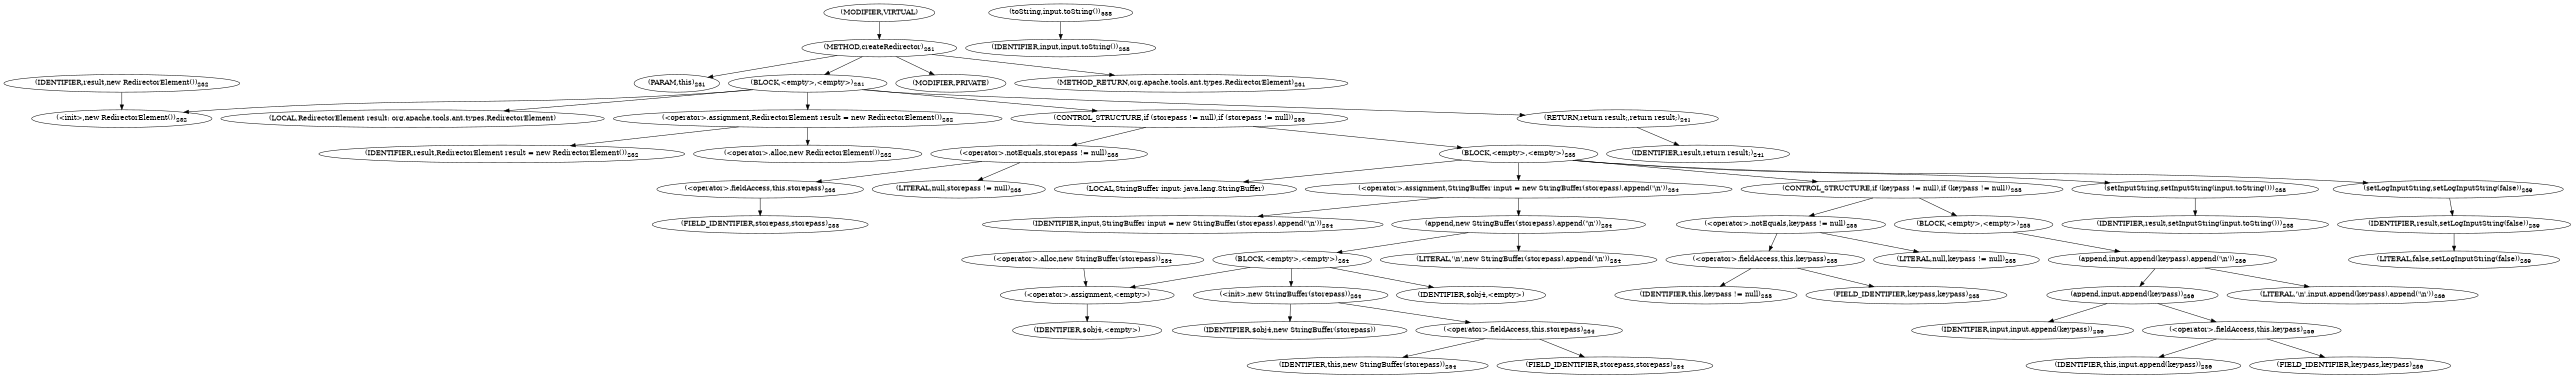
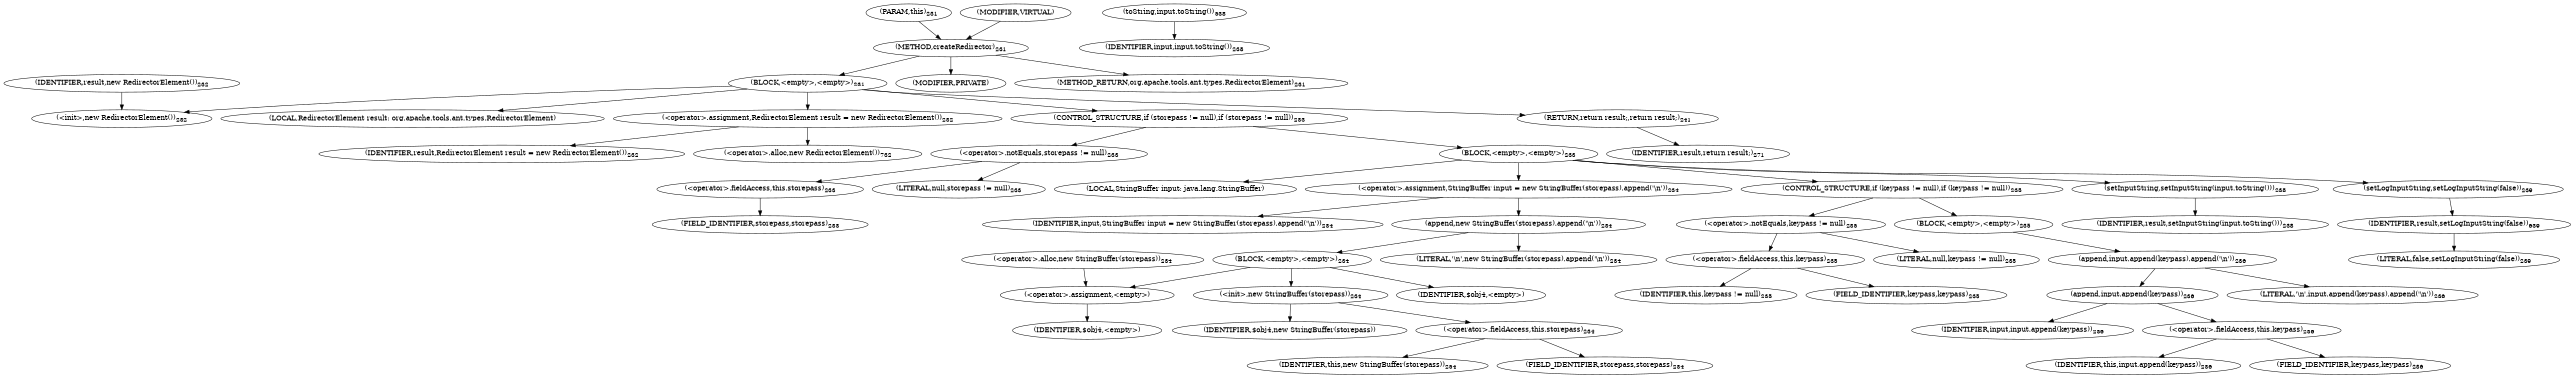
edge "(METHOD,createRedirector)" -> "(PARAM,this)": reversed
node "(<operator>.alloc,new RedirectorElement())": text "232" -> "732"
node "(IDENTIFIER,result,return result;)": text "241" -> "271"
node "(IDENTIFIER,result,setLogInputString(false))": text "239" -> "639"
